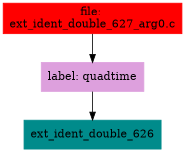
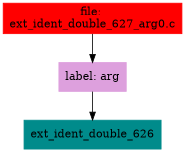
node "label: quadtime": label "label: quadtime" -> "label: arg"
